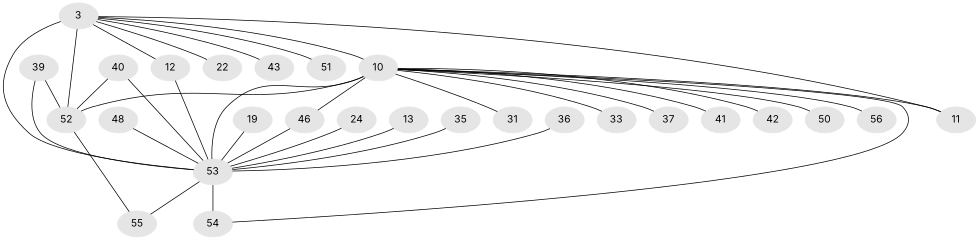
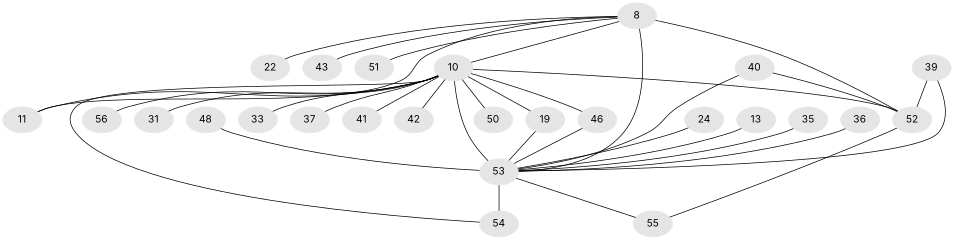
node "3": label "3" -> "8"
node "12": removed
edge "10" -- "19": added
